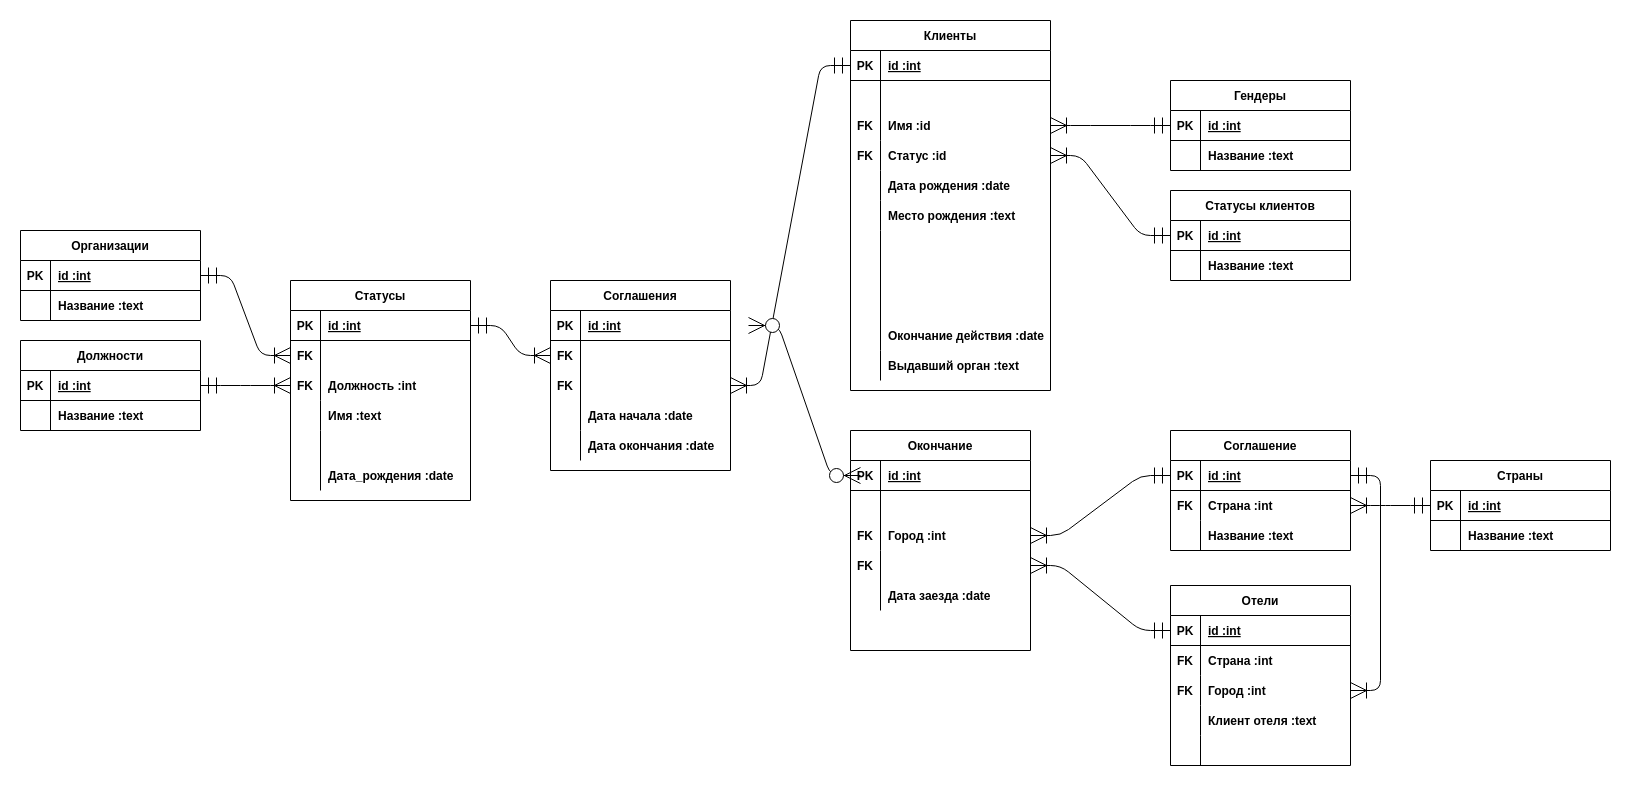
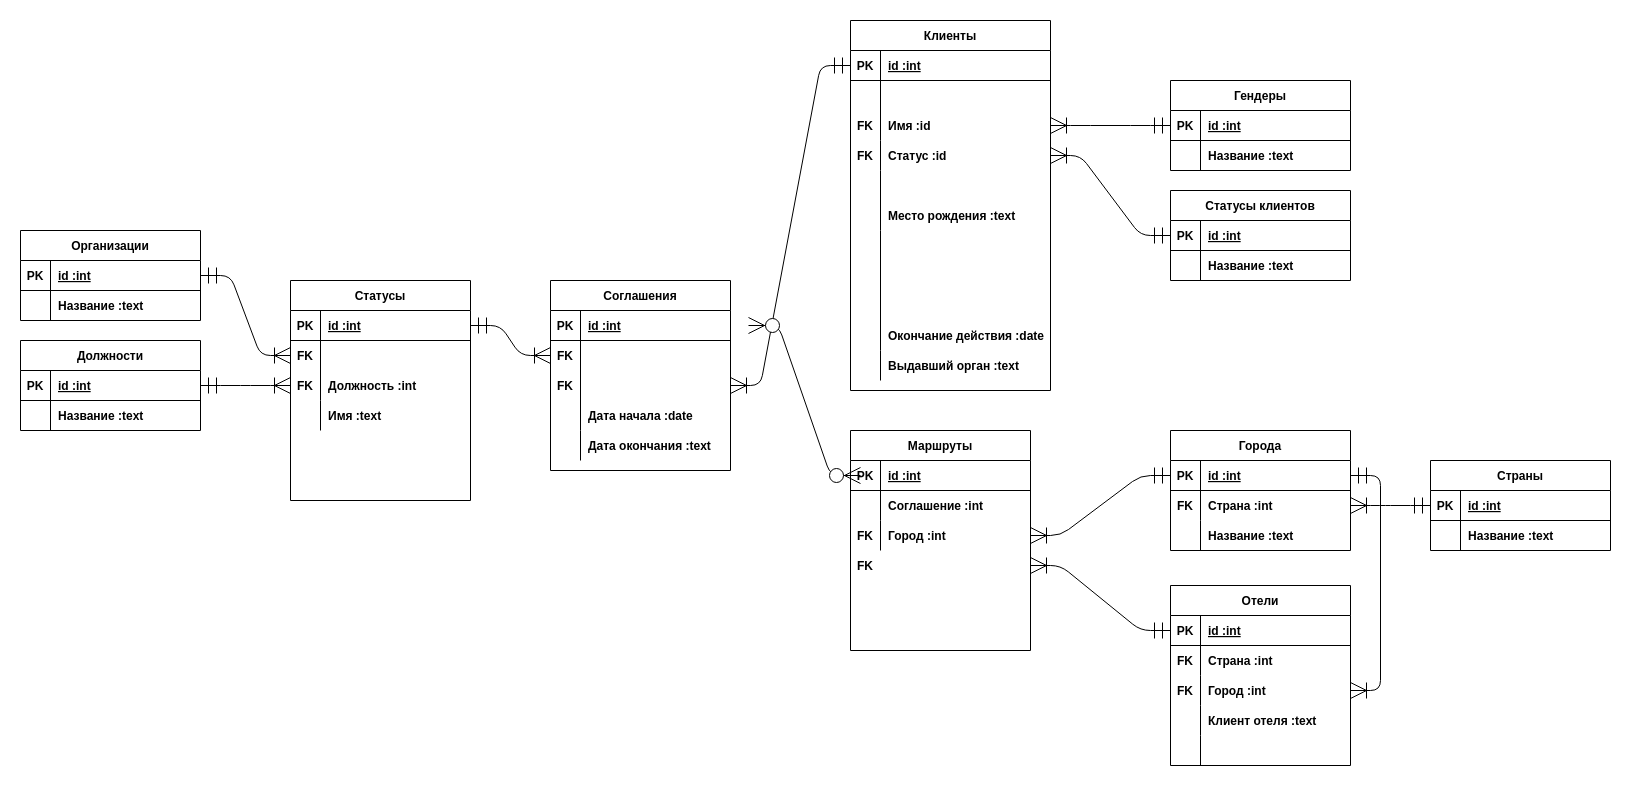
node "Дата рождения :date": removed
node "Дата окончания :date": label "Дата окончания :date" -> "Дата окончания :text"
node "Окончание": label "Окончание" -> "Маршруты"
node "Соглашение": label "Соглашение" -> "Города"
node "Дата_рождения :date": removed
node "Соглашение :int": added
node "Дата заезда :date": removed
